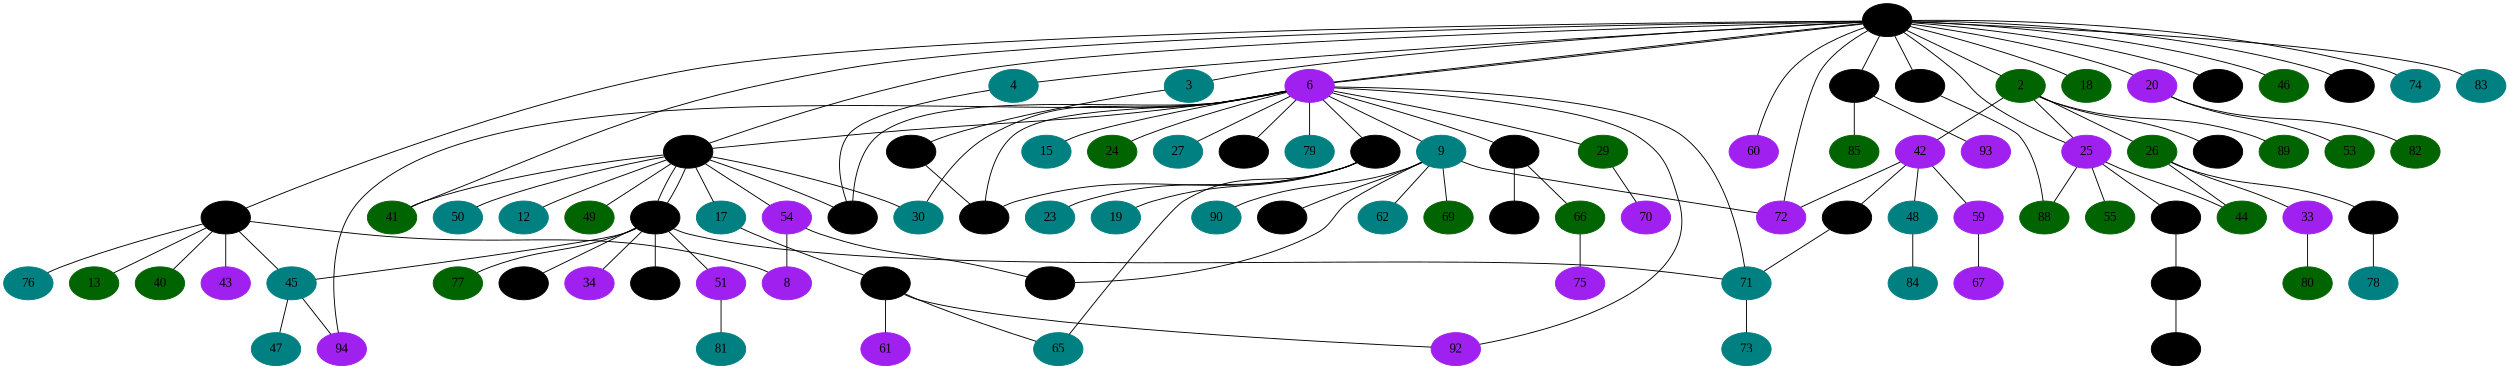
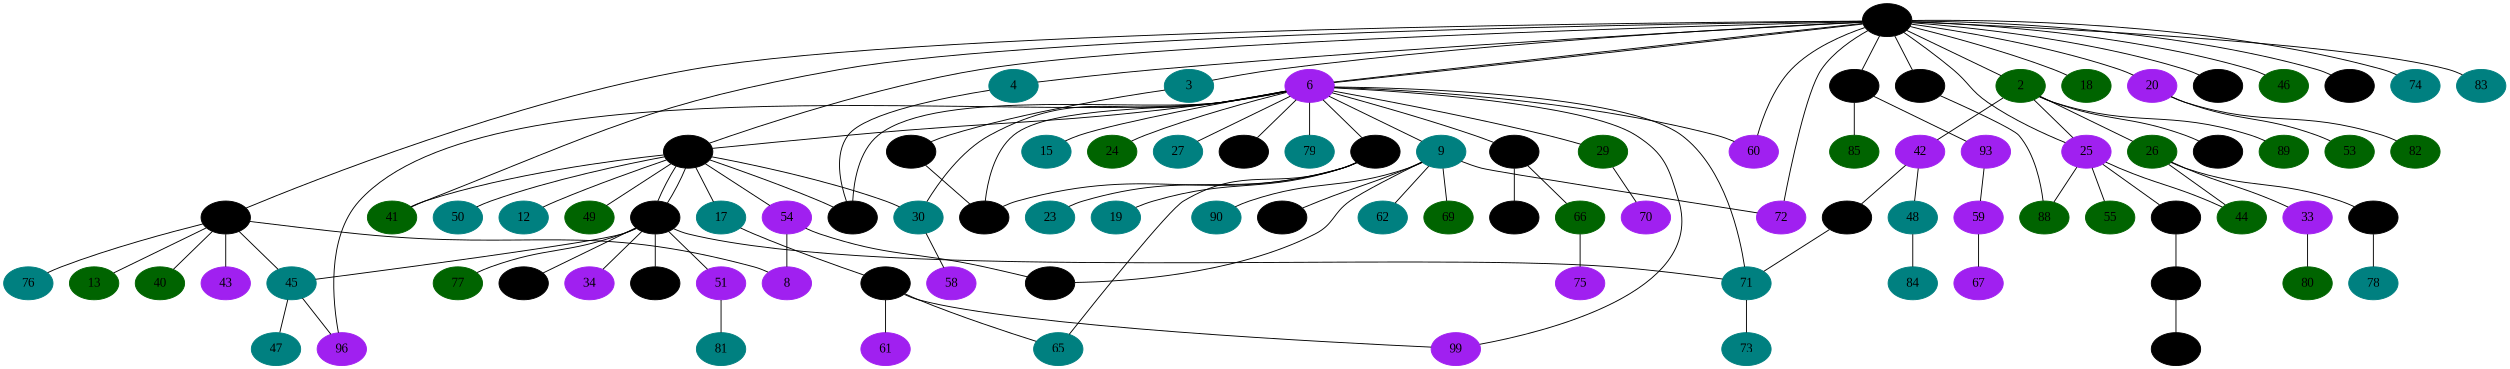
edge "6" -- "60": added
edge "42" -- "72": removed
edge "42" -- "59": now "93" -- "59"
node "58": added
node "94": label "94" -> "96"
node "92": label "92" -> "99"
